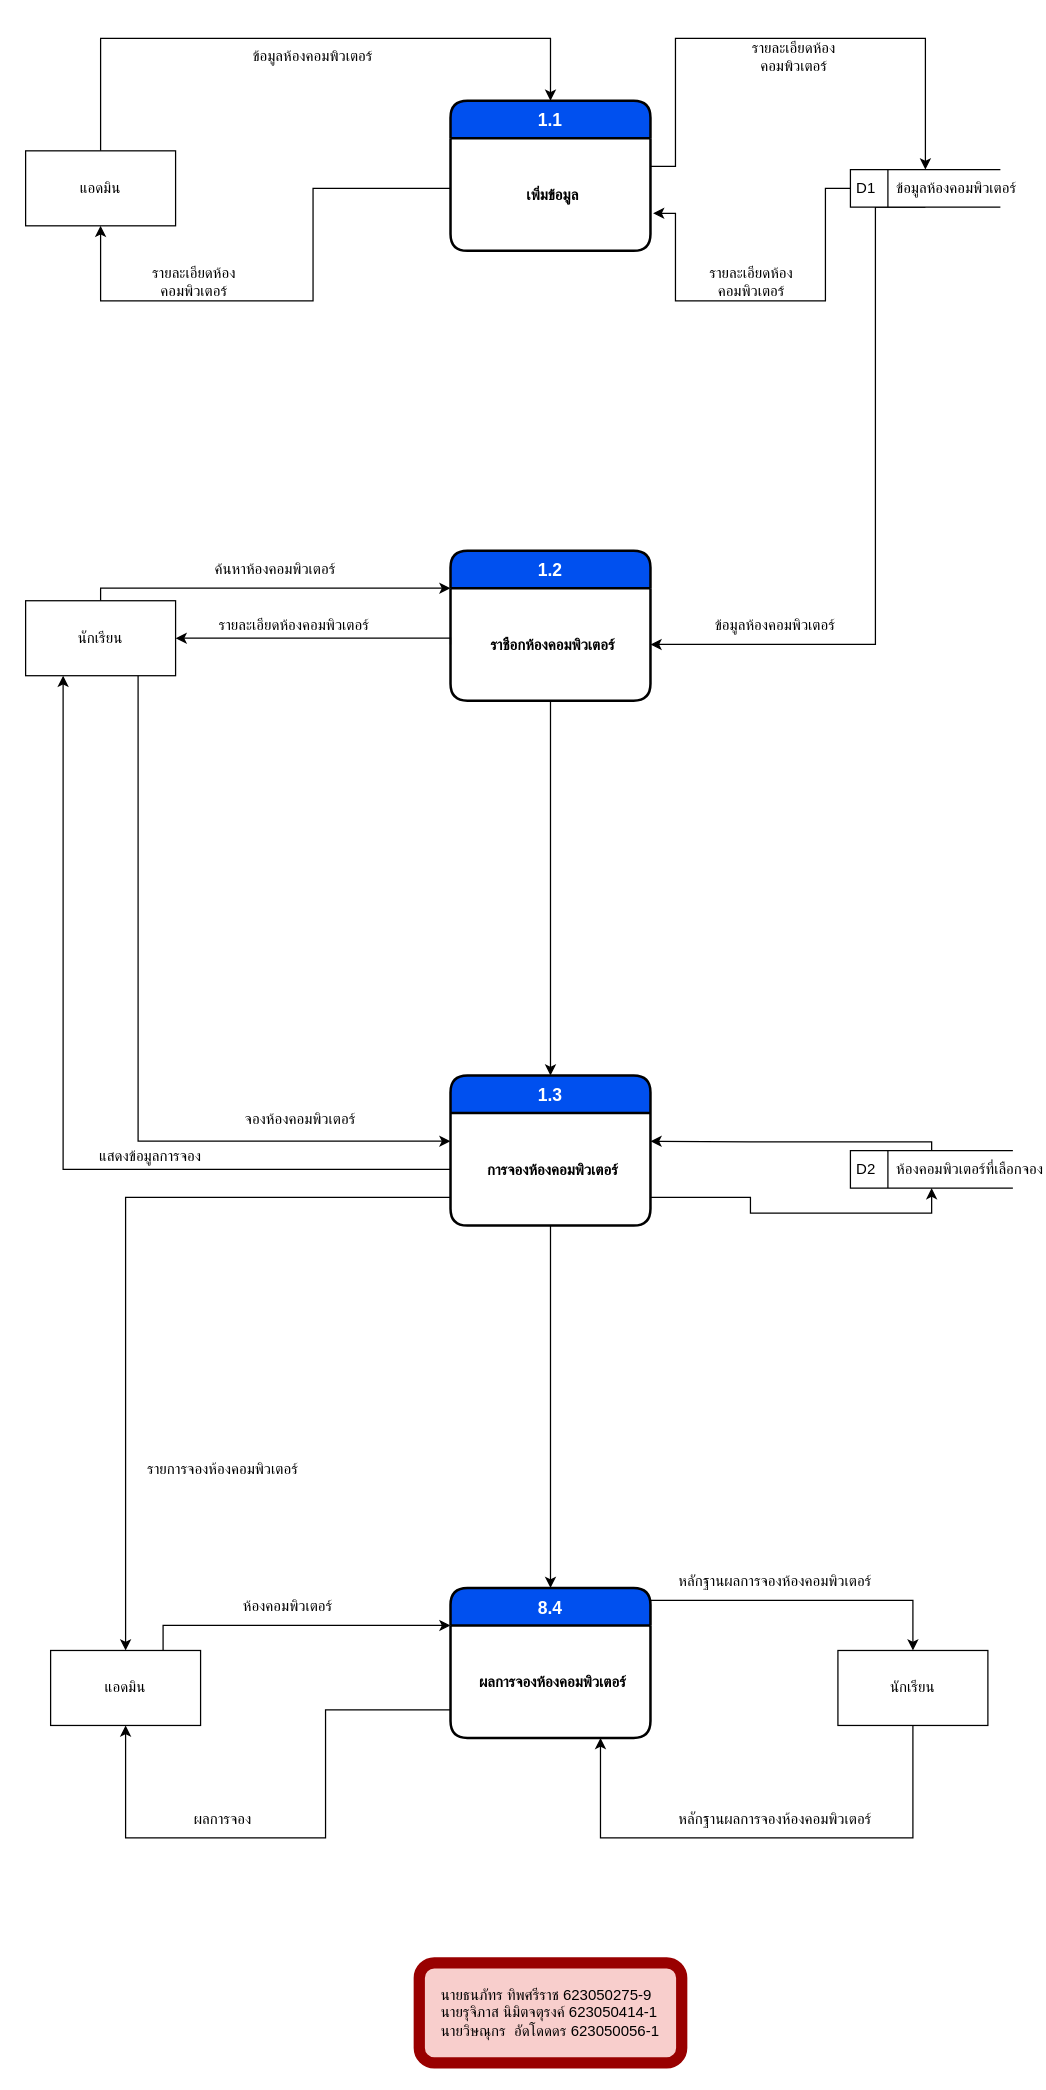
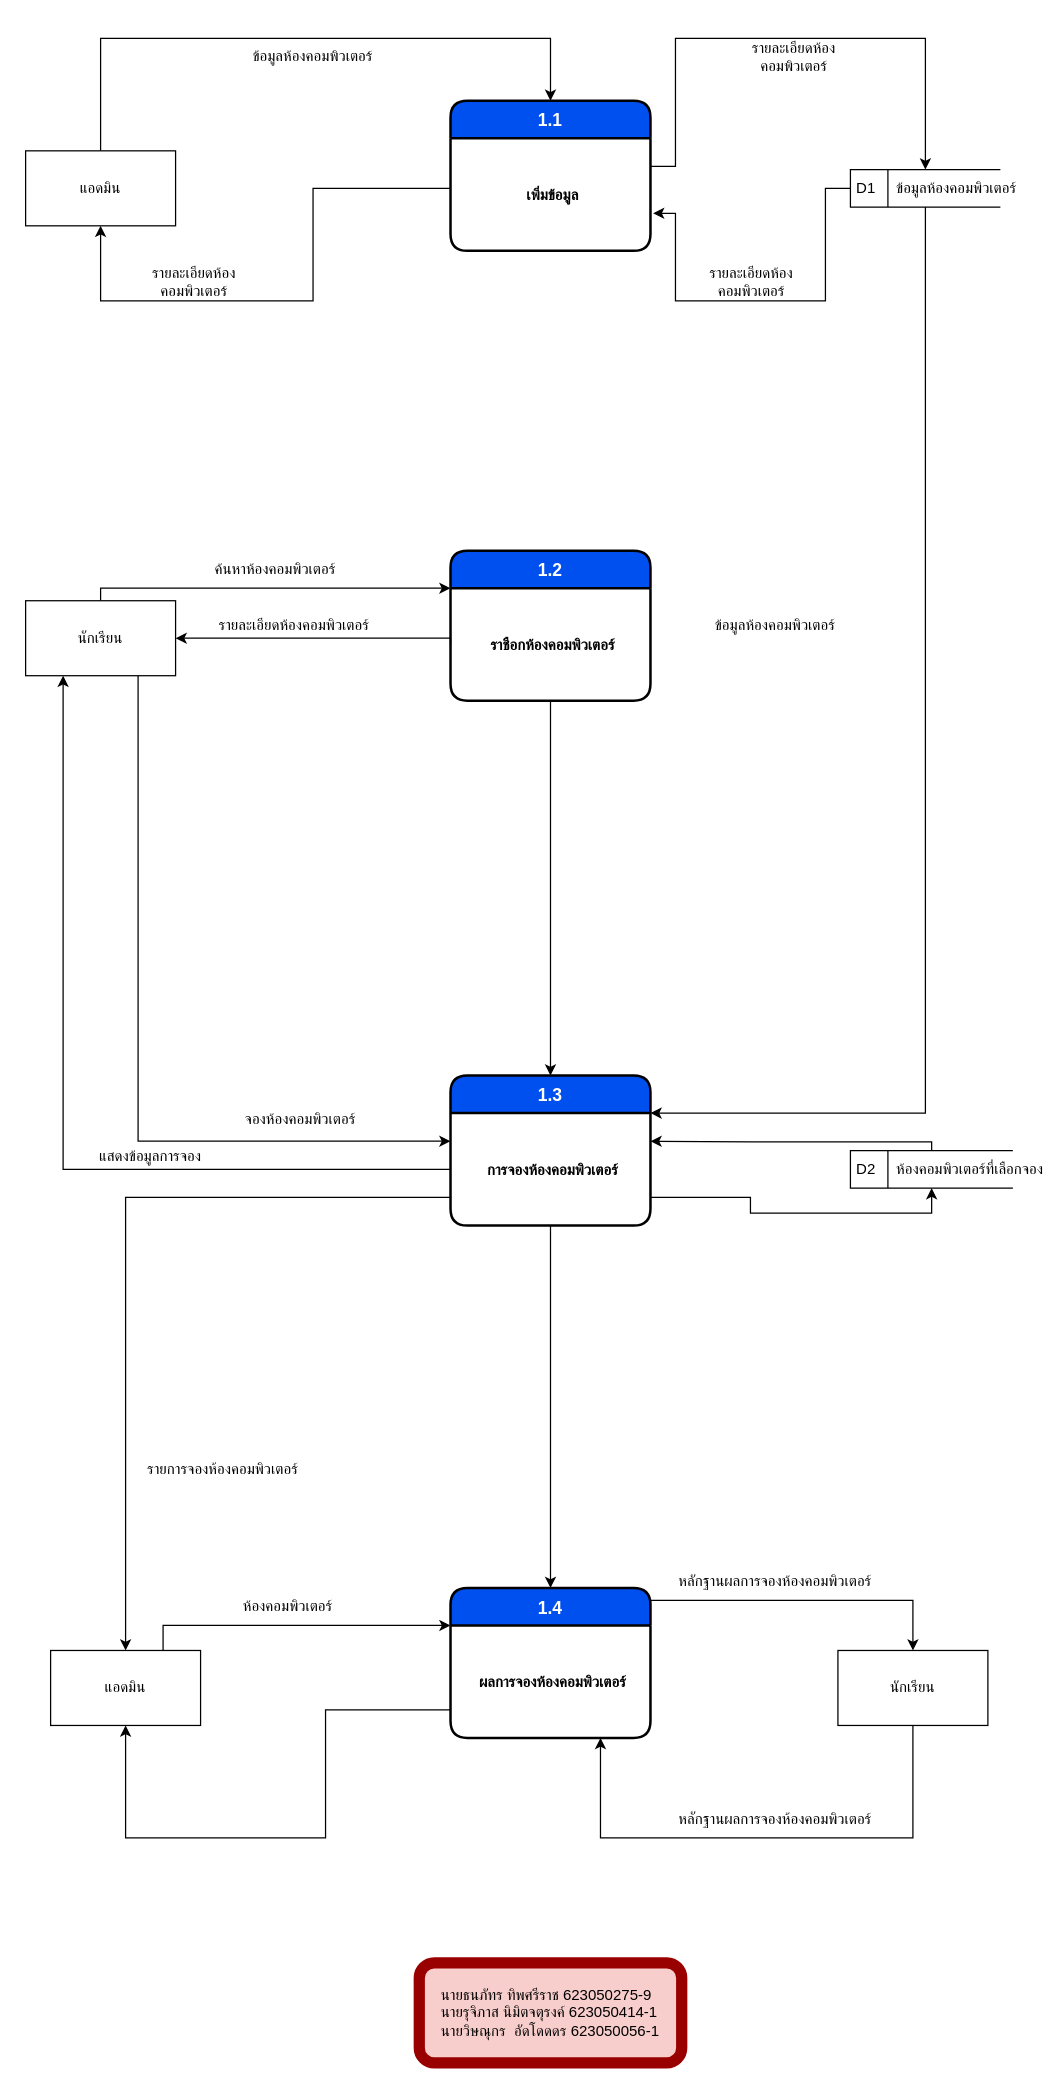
edge "D1 ข้อมูลห้องคอมพิวเตอร์" -> "ราชือกห้องคอมพิวเตอร์": removed
edge "D1 ข้อมูลห้องคอมพิวเตอร์" -> "การจองห้องคอมพิวเตอร์": added
node "8.4": label "8.4" -> "1.4"
node "ผลการจอง": removed
